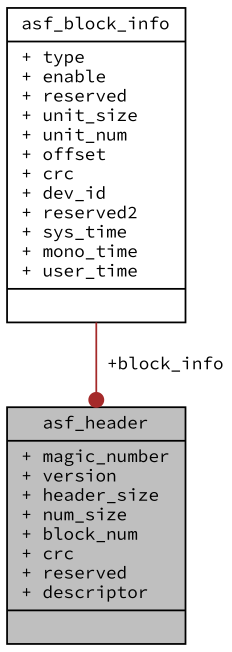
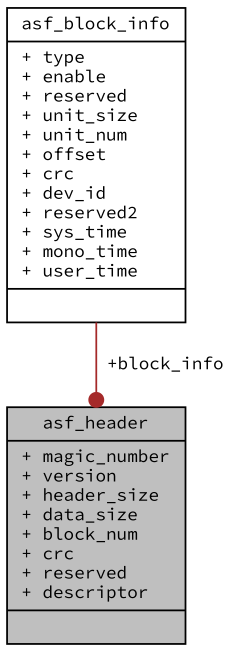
node "asf_header": text "+ num_size" -> "+ data_size"
